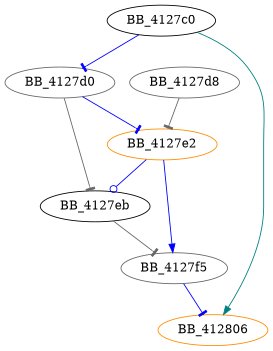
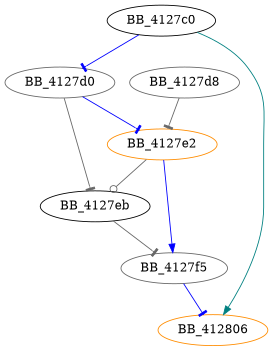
edge "BB_4127e2" -> "BB_4127eb": color blue -> gray40
